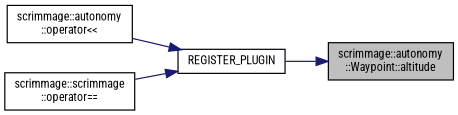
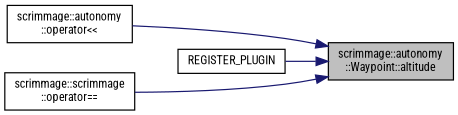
edge "scrimmage::autonomy ::operator<<" -> "REGISTER_PLUGIN": now "scrimmage::autonomy ::operator<<" -> "scrimmage::autonomy ::Waypoint::altitude"
edge "scrimmage::scrimmage ::operator==" -> "REGISTER_PLUGIN": now "scrimmage::scrimmage ::operator==" -> "scrimmage::autonomy ::Waypoint::altitude"
